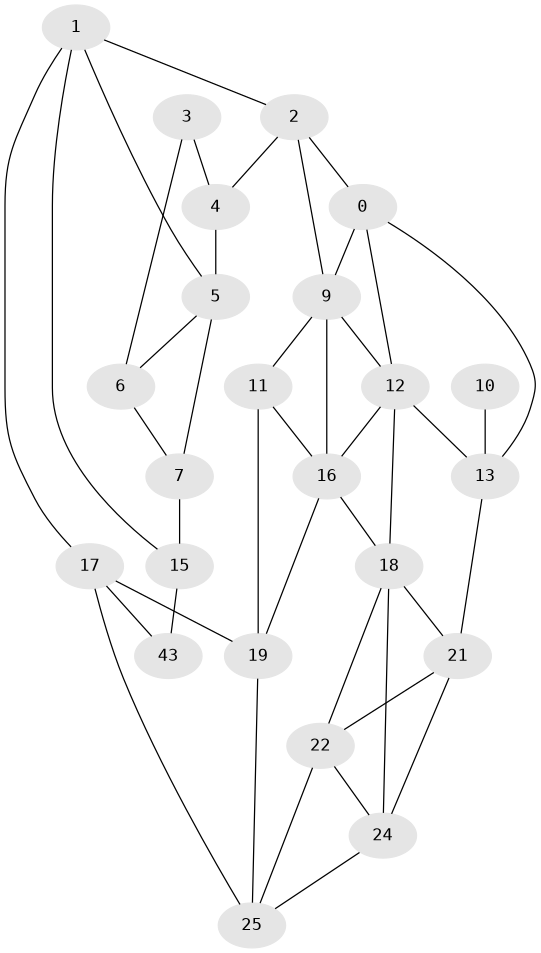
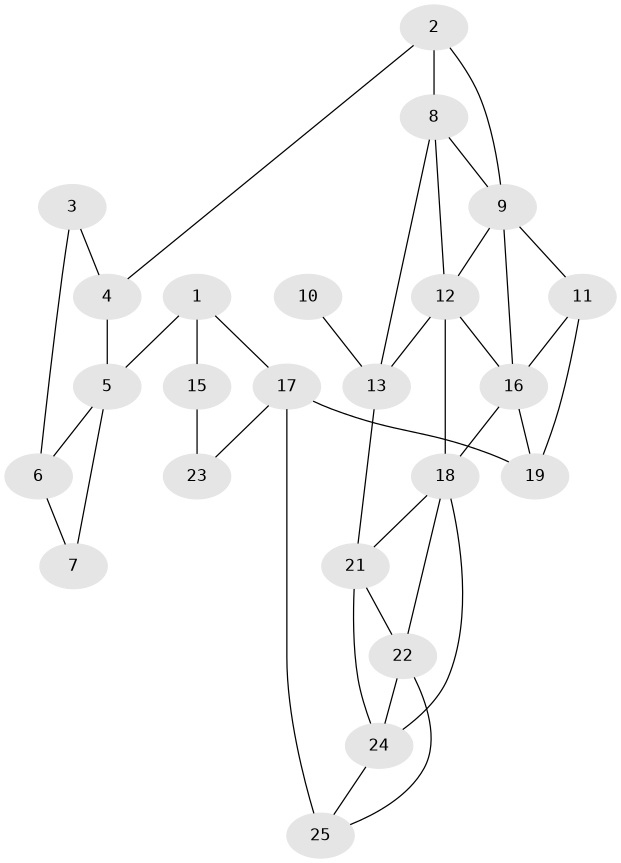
edge "1" -- "2": removed
node "0": label "0" -> "8"
edge "7" -- "15": removed
node "43": label "43" -> "23"
edge "19" -- "25": removed
